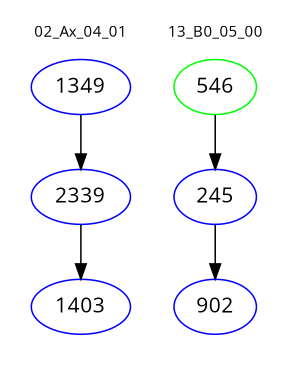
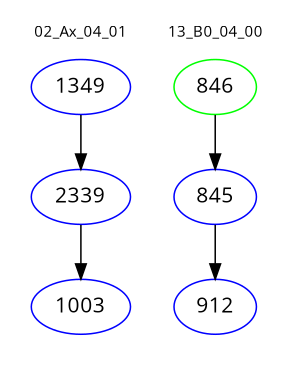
cluster "13_B0_05_00": label "13_B0_05_00" -> "13_B0_04_00"
node "546": label "546" -> "846"
node "245": label "245" -> "845"
node "1403": label "1403" -> "1003"
node "902": label "902" -> "912"
